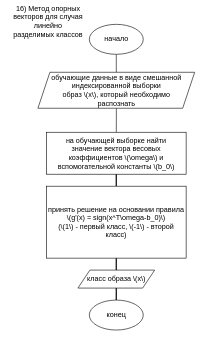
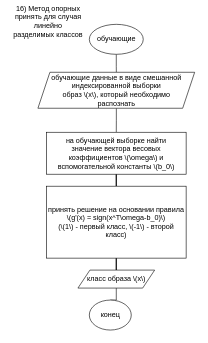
node "16) Метод опорных векторов для случая линейно разделимых классов": label "16) Метод опорных векторов для случая линейно разделимых классов" -> "16) Метод опорных принять для случая линейно разделимых классов"
node "начало": label "начало" -> "обучающие"
node "конец": size 54x30 -> 42x30
